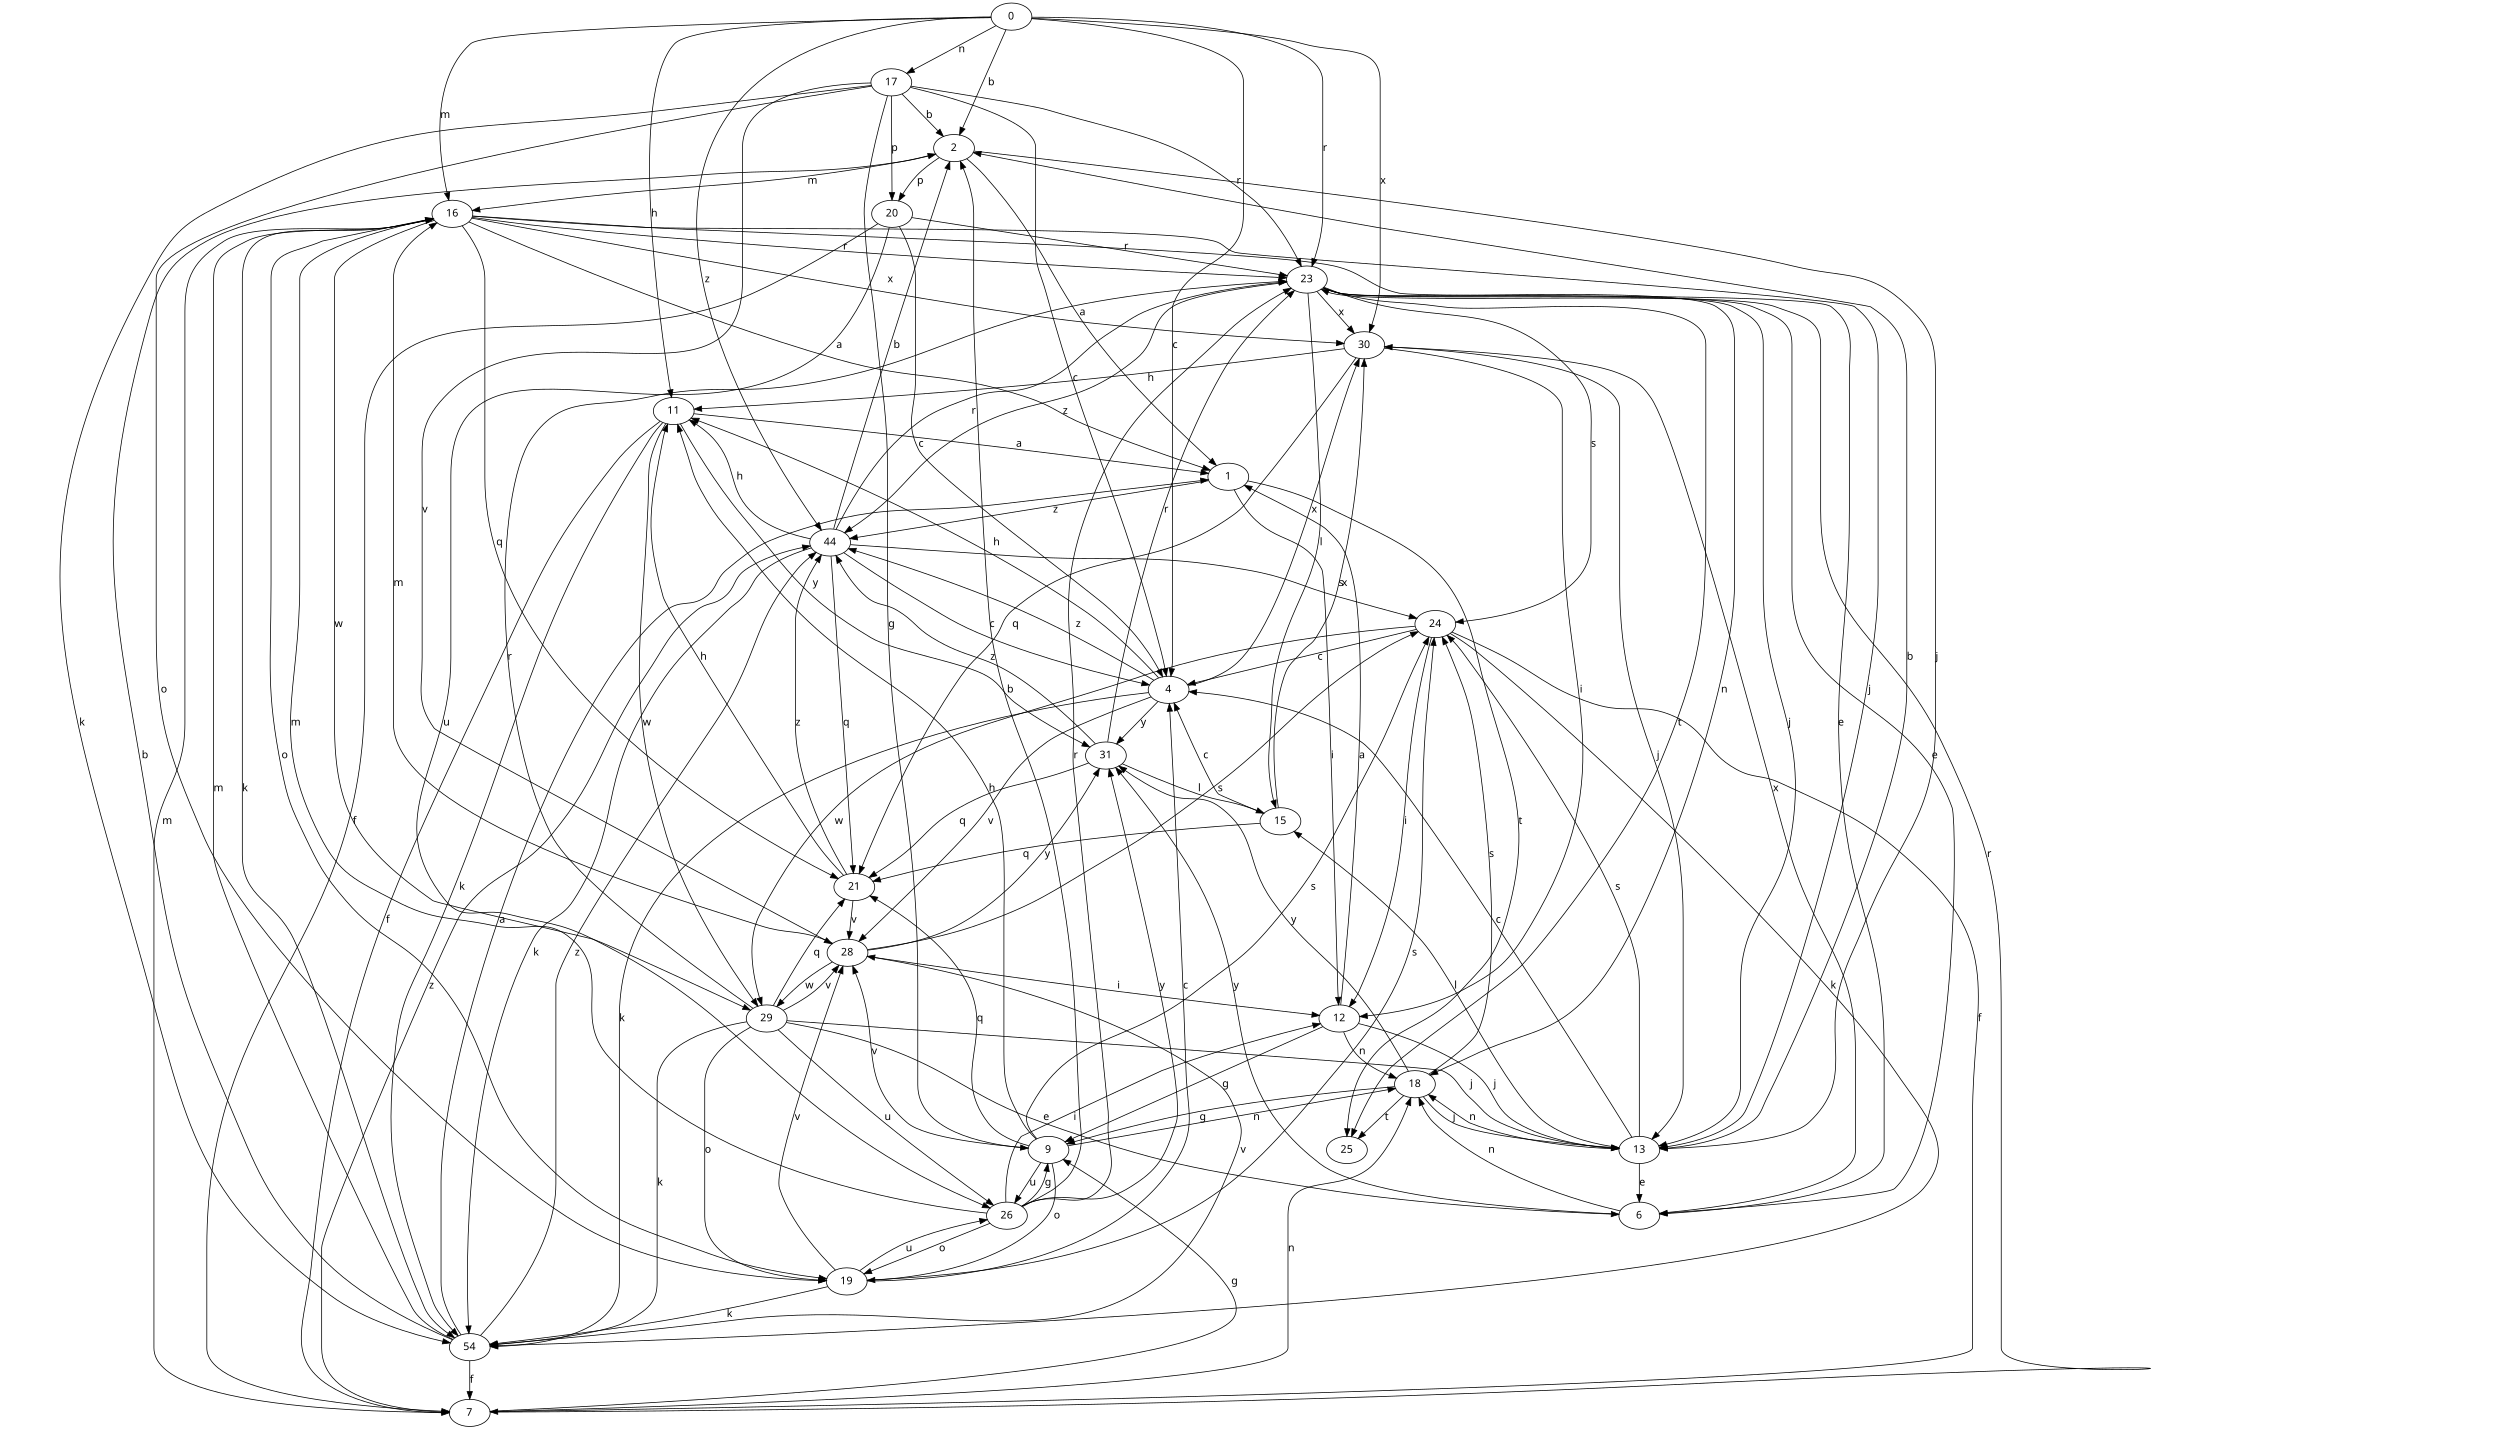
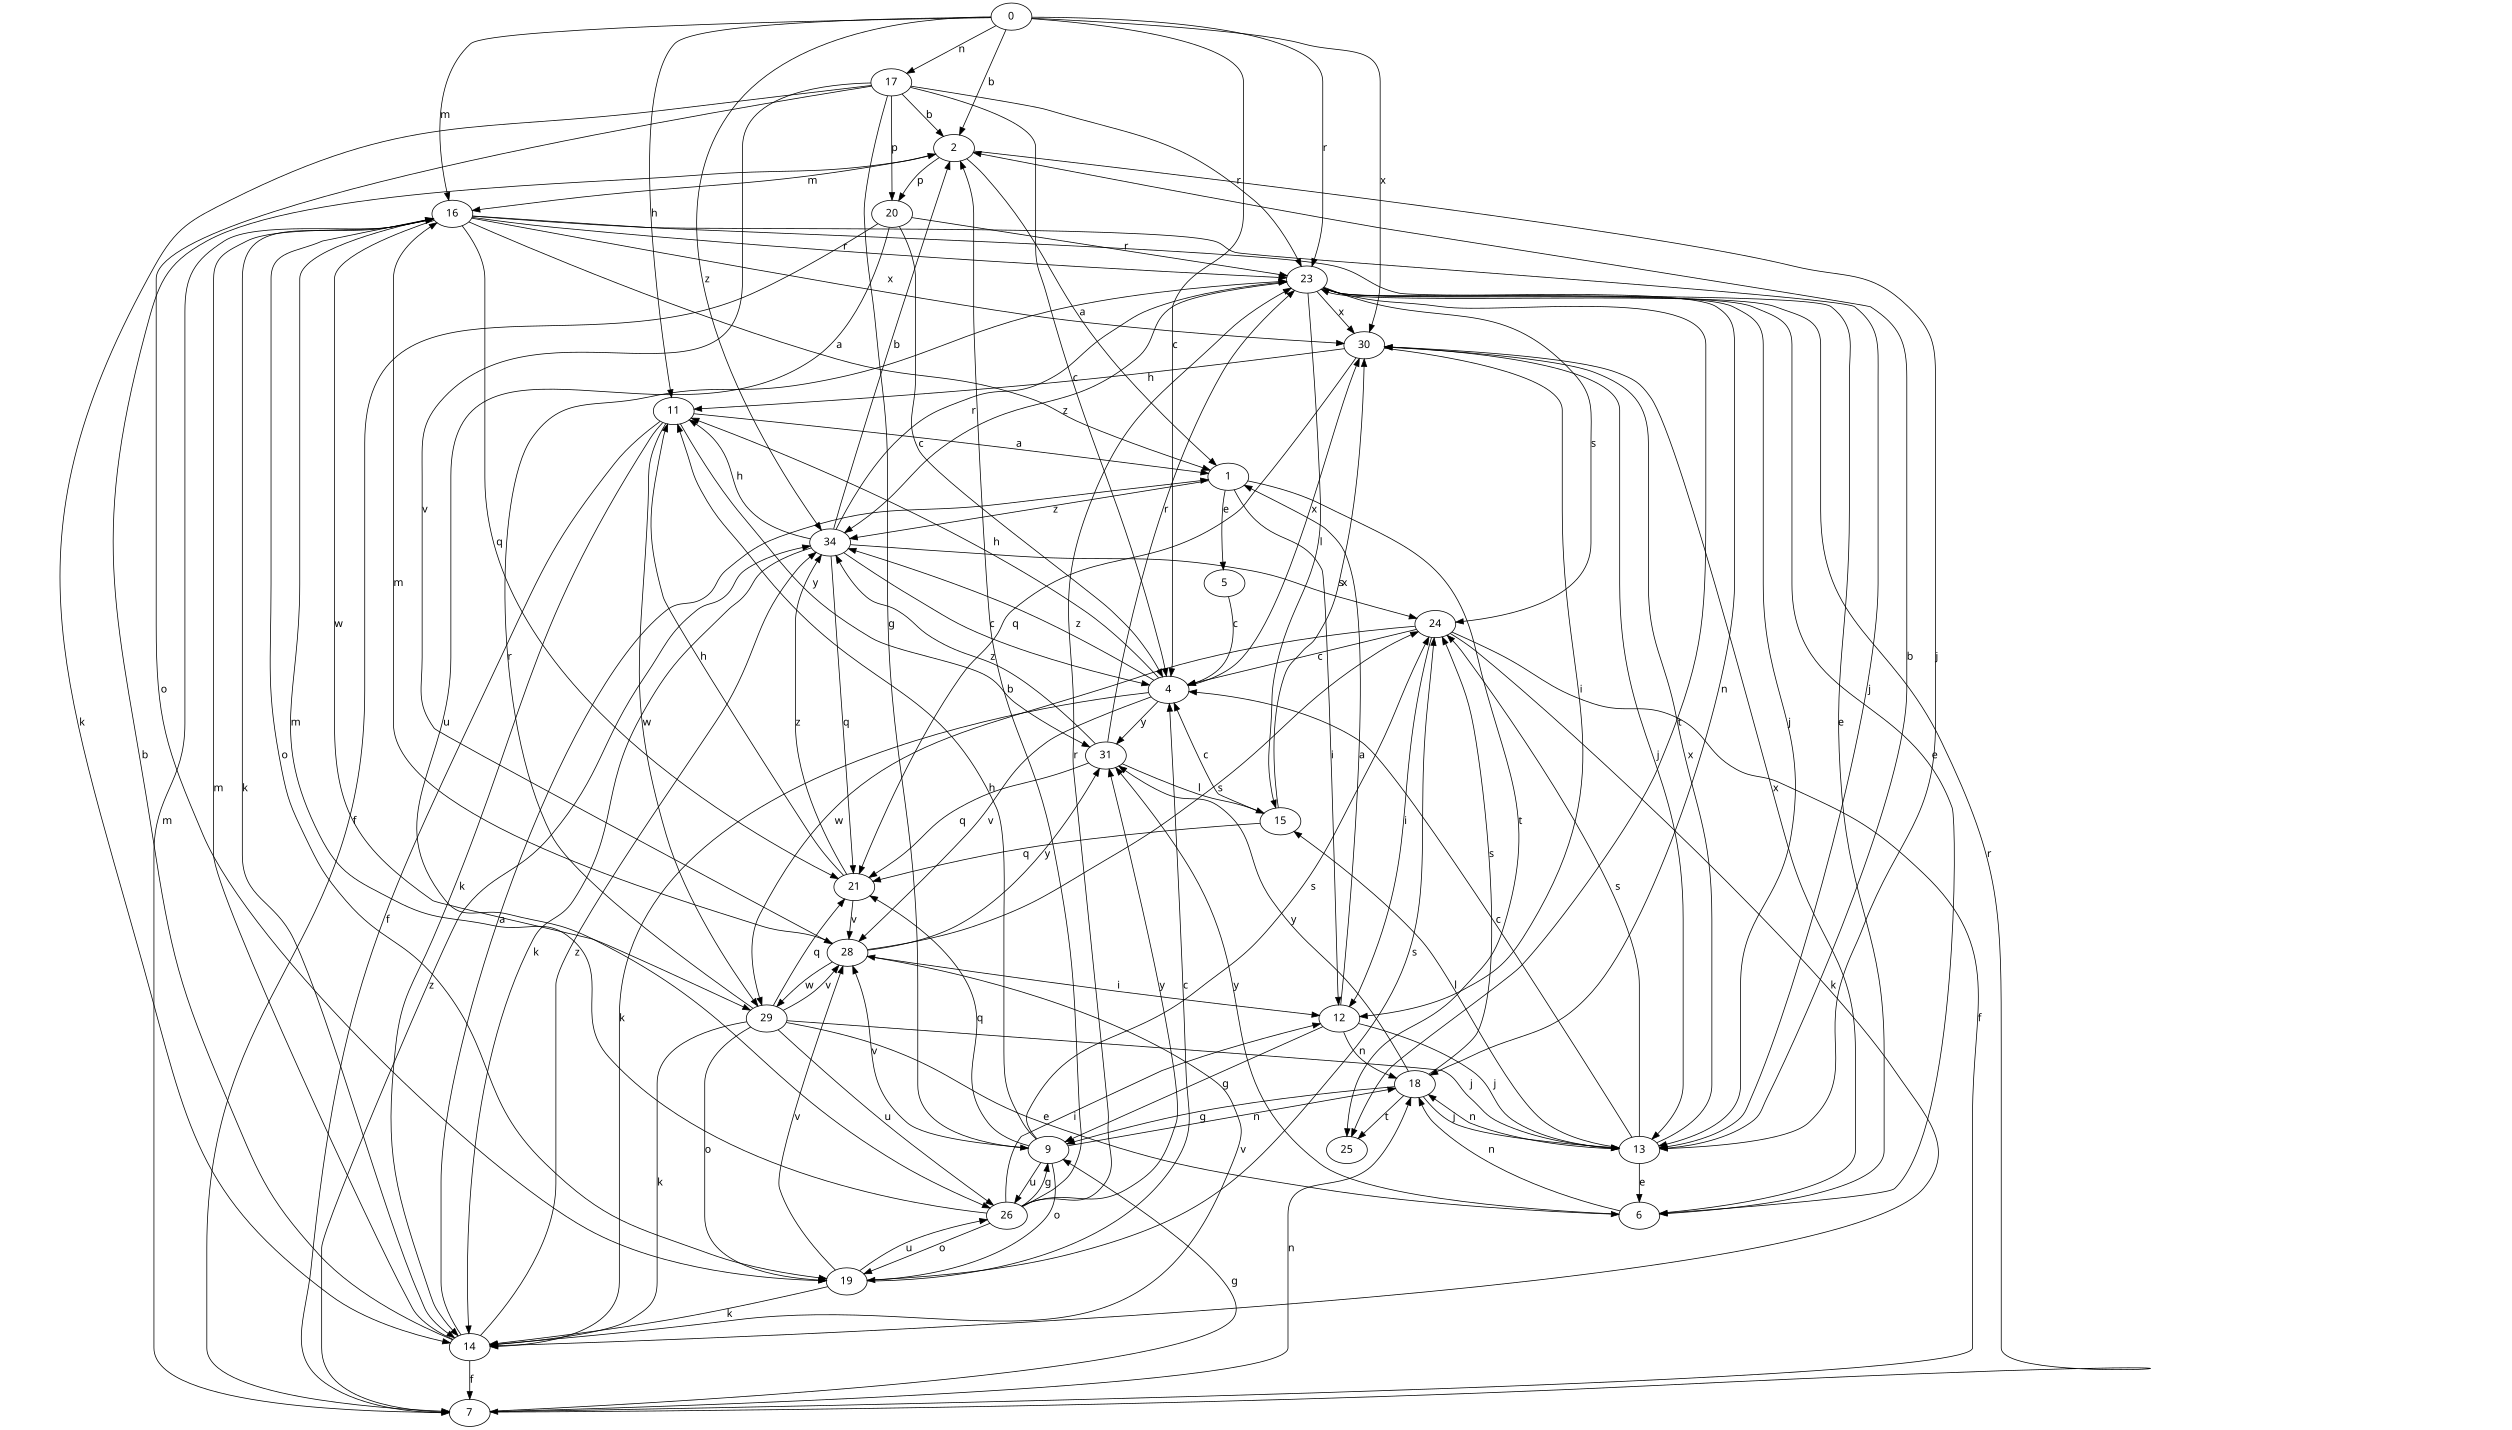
node "44": label "44" -> "34"
node "5": added
edge "13" -> "30": added, label "x"
node "54": label "54" -> "14"
